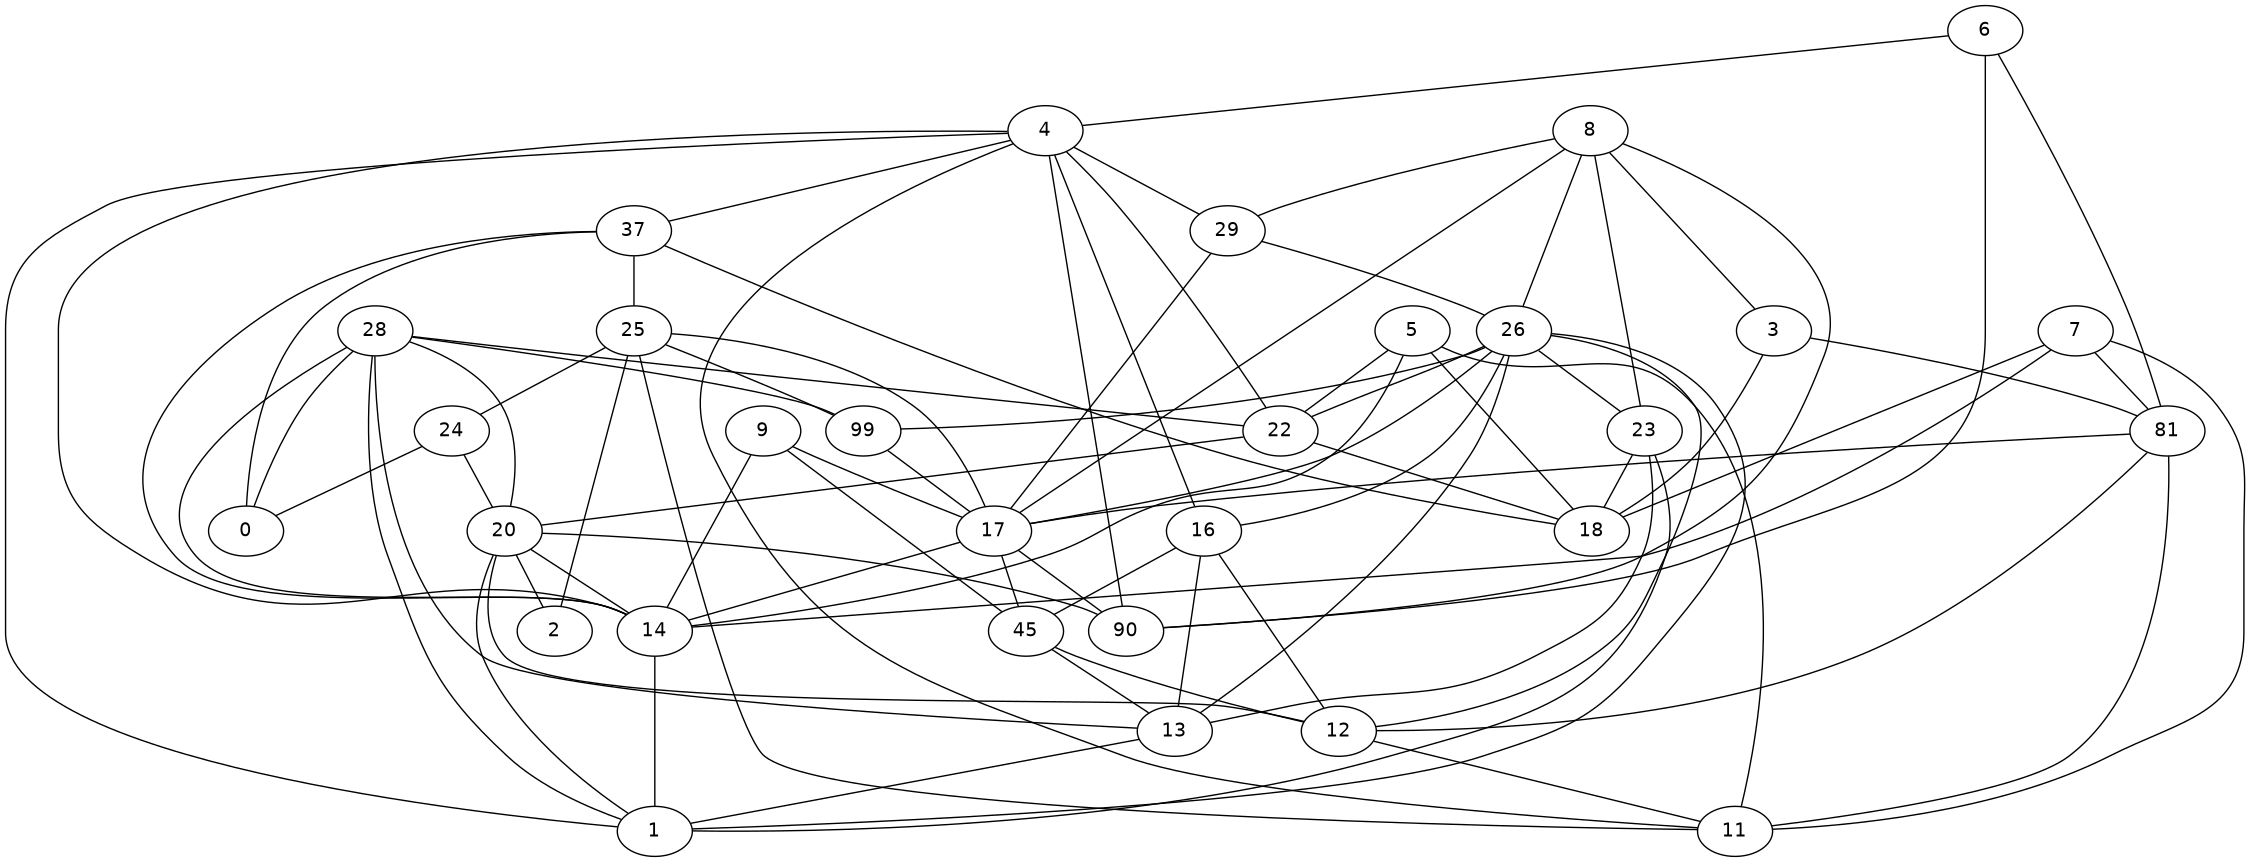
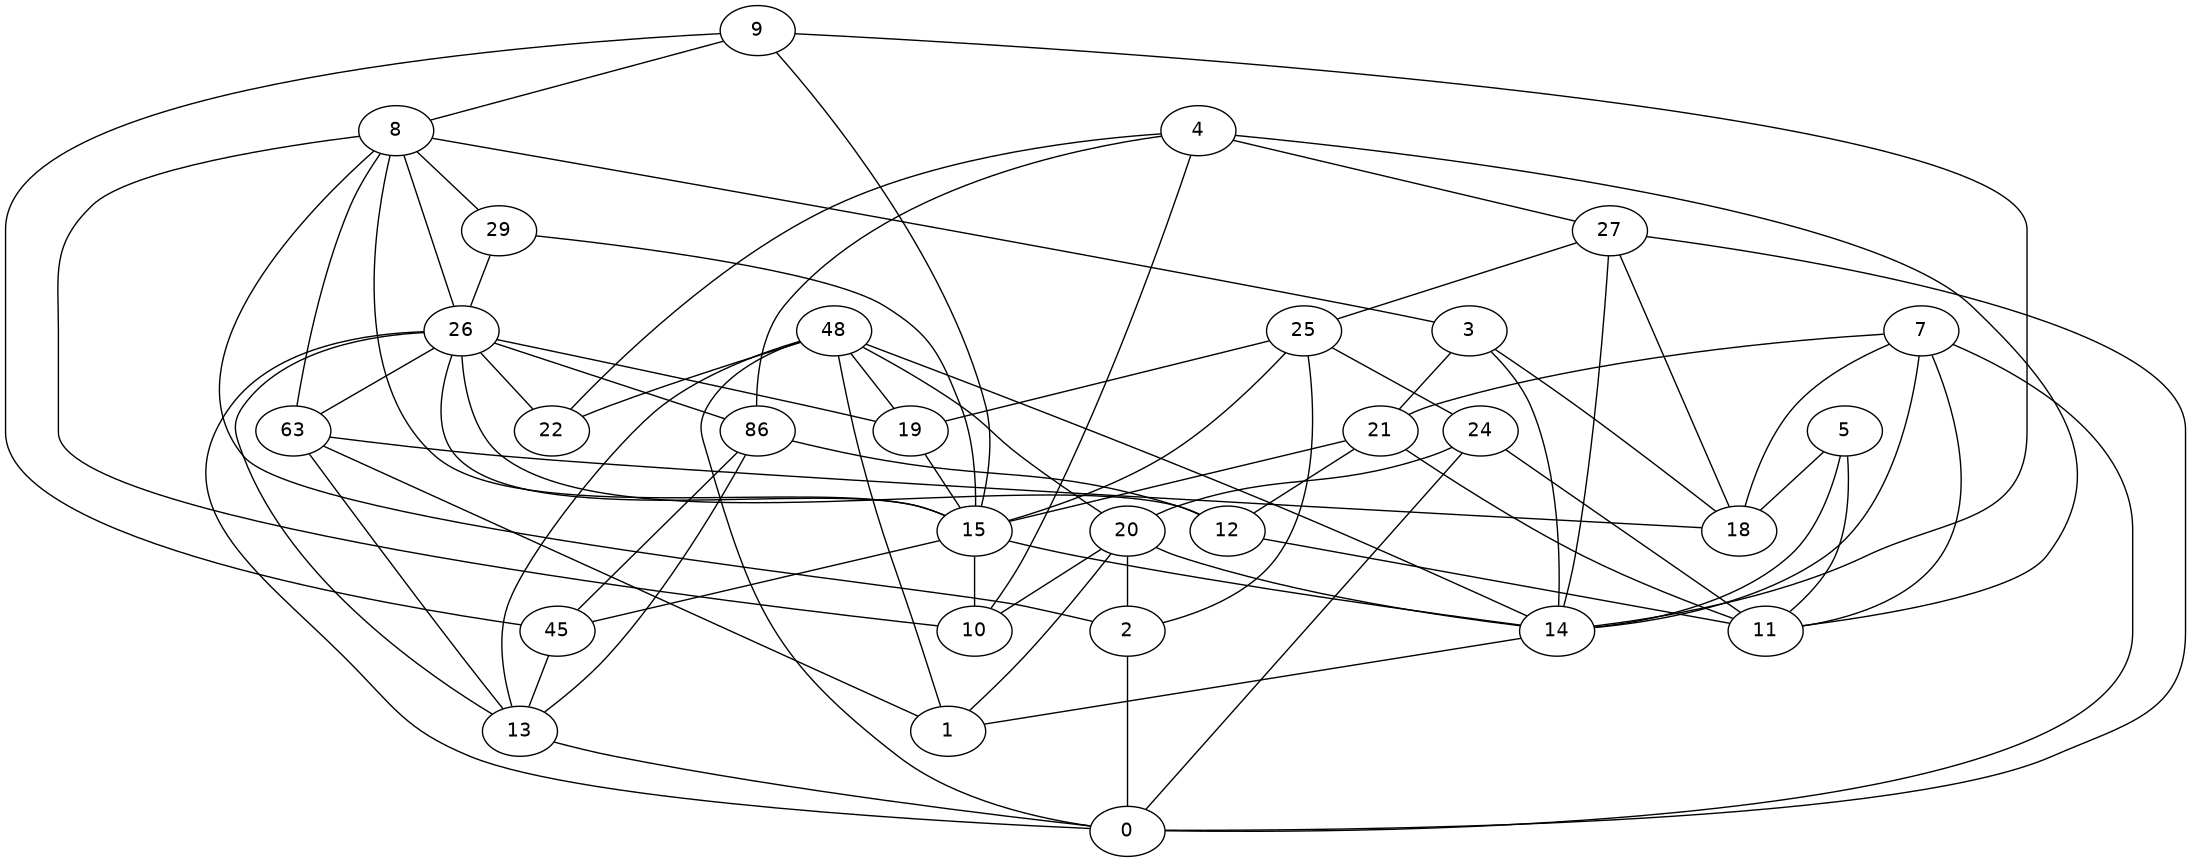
node "6": removed
edge "9" -- "8": added
edge "4" -- "29": removed
node "37": label "37" -> "27"
edge "4" -- "14": now "3" -- "14"
edge "4" -- "1": removed
node "28": label "28" -> "48"
edge "5" -- "22": removed
node "99": label "99" -> "19"
node "23": label "23" -> "63"
node "81": label "81" -> "21"
edge "22" -- "20": removed
edge "22" -- "18": removed
edge "8" -- "2": added
node "17": label "17" -> "15"
node "16": label "16" -> "86"
node "90": label "90" -> "10"
edge "45" -- "12": removed
edge "20" -- "12": removed
edge "2" -- "0": added
edge "26" -- "1": now "26" -- "0"
edge "13" -- "1": now "13" -- "0"
edge "7" -- "0": added
edge "25" -- "11": now "24" -- "11"
